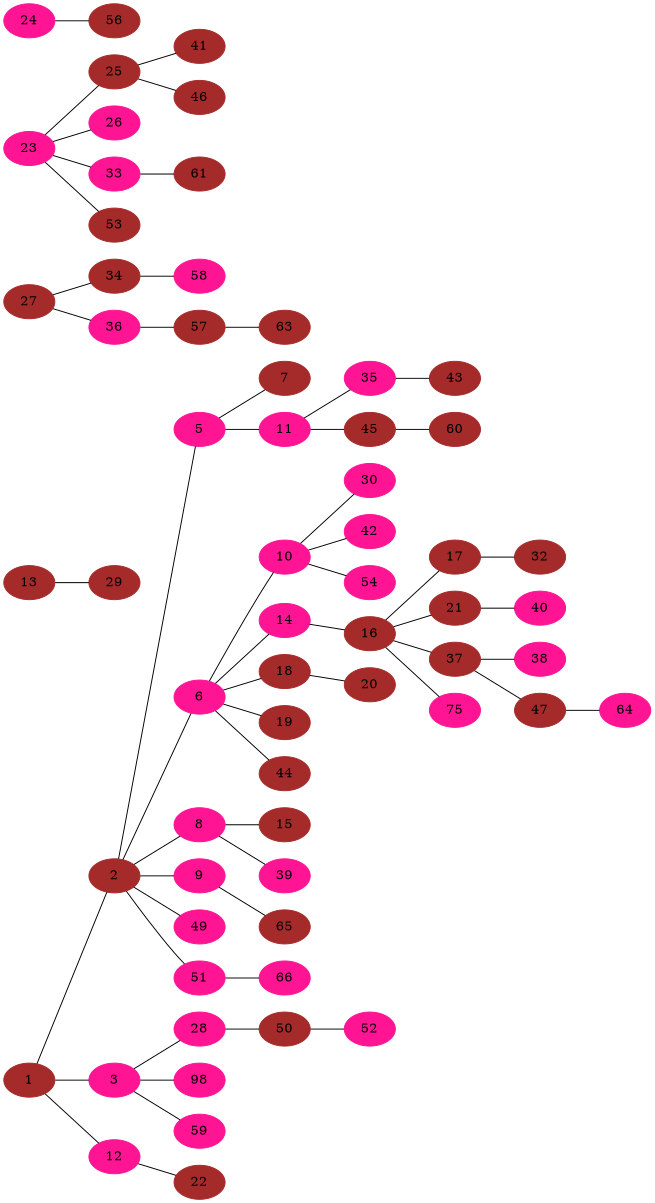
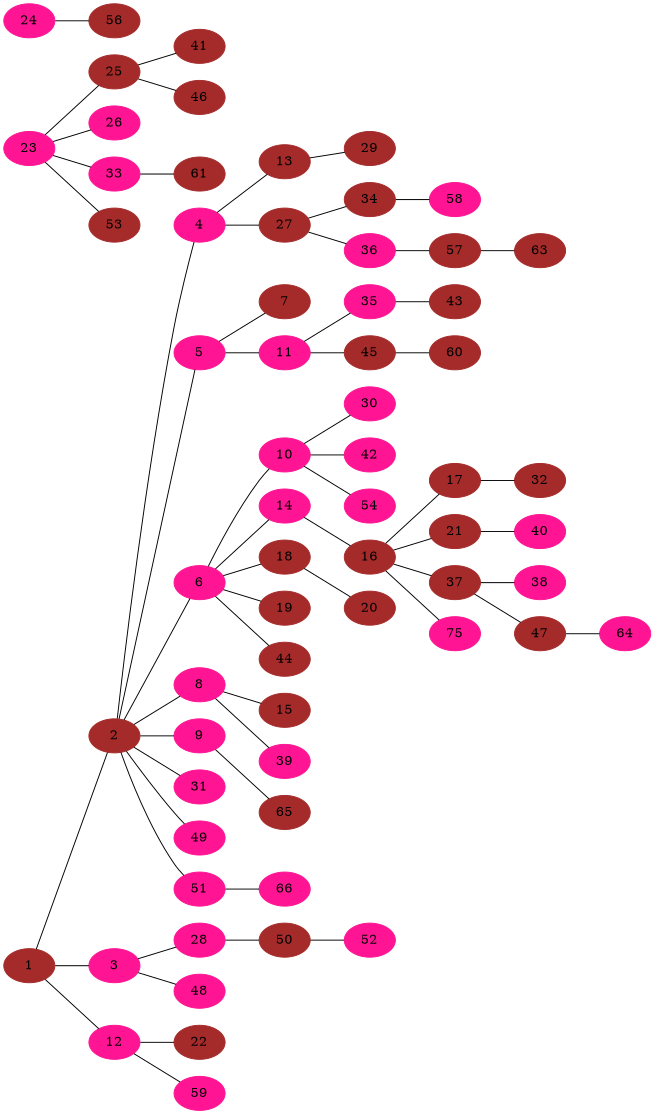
node "4": added
node "31": added
node "98": label "98" -> "48"
edge "3" -- "59": now "12" -- "59"
